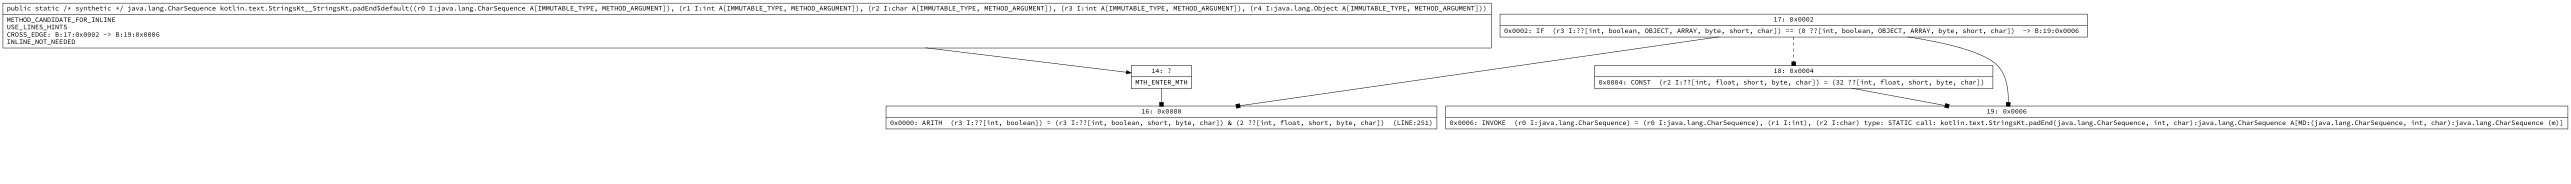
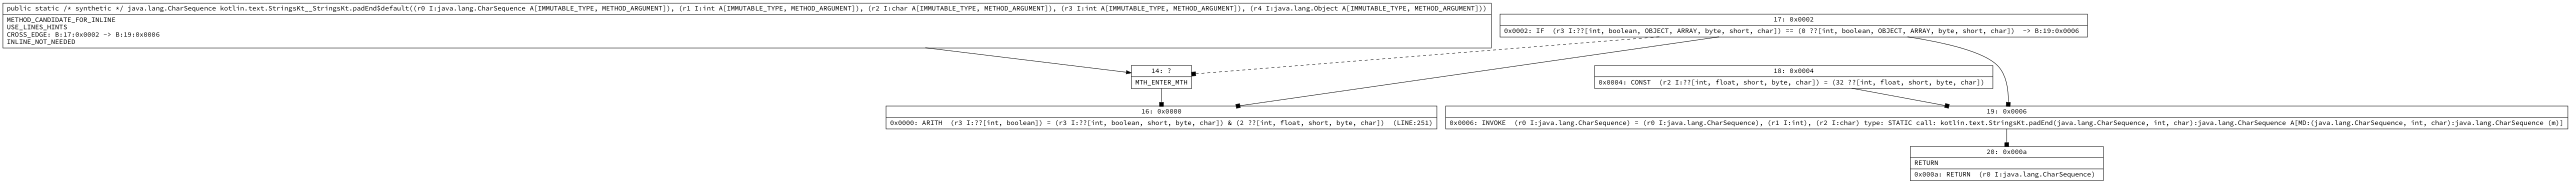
edge "17: 0x0002" -> "18: 0x0004": now "17: 0x0002" -> "14: ?"
node "20: 0x000a": added
